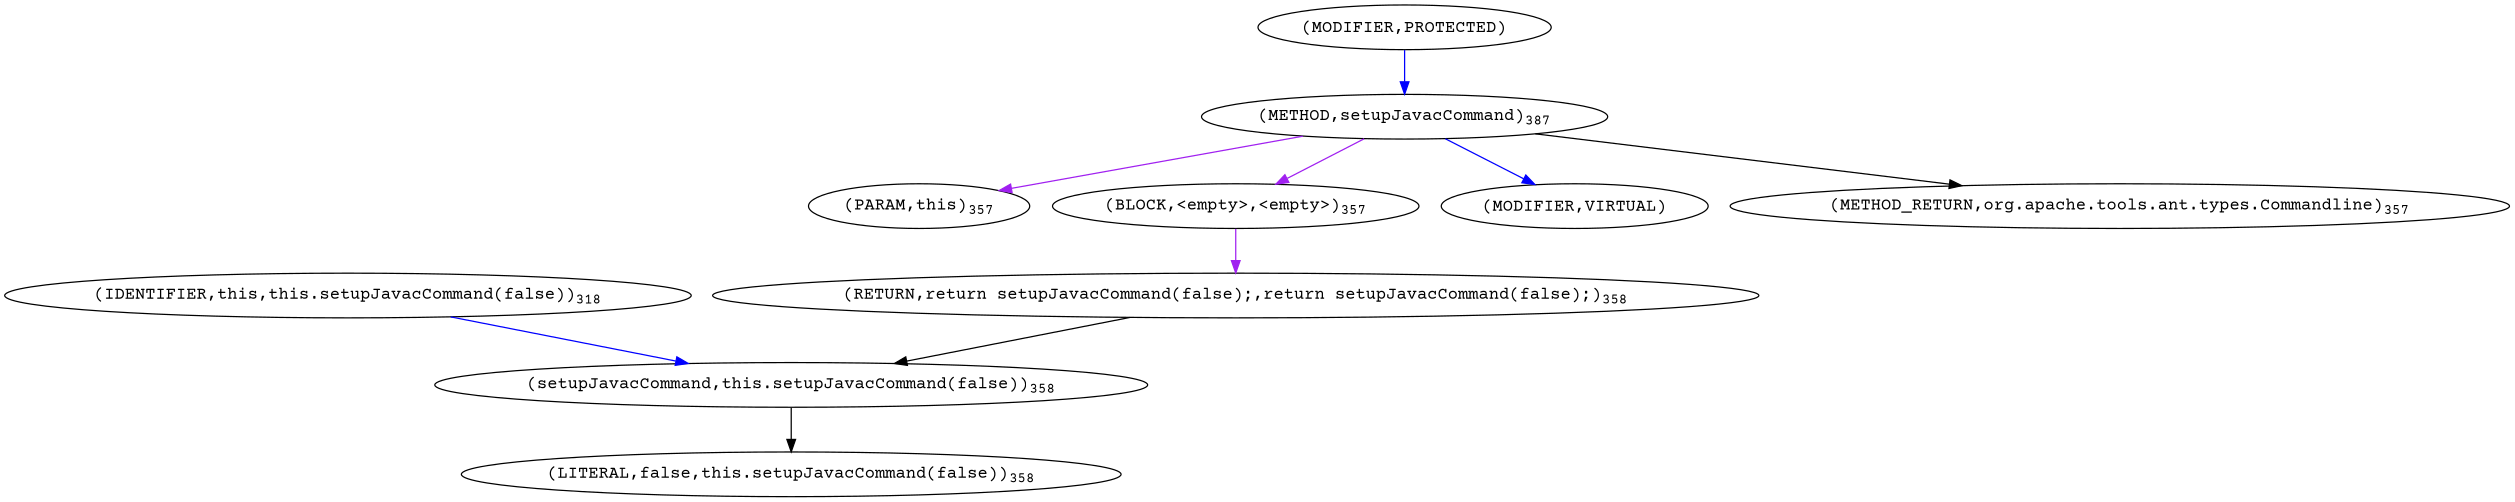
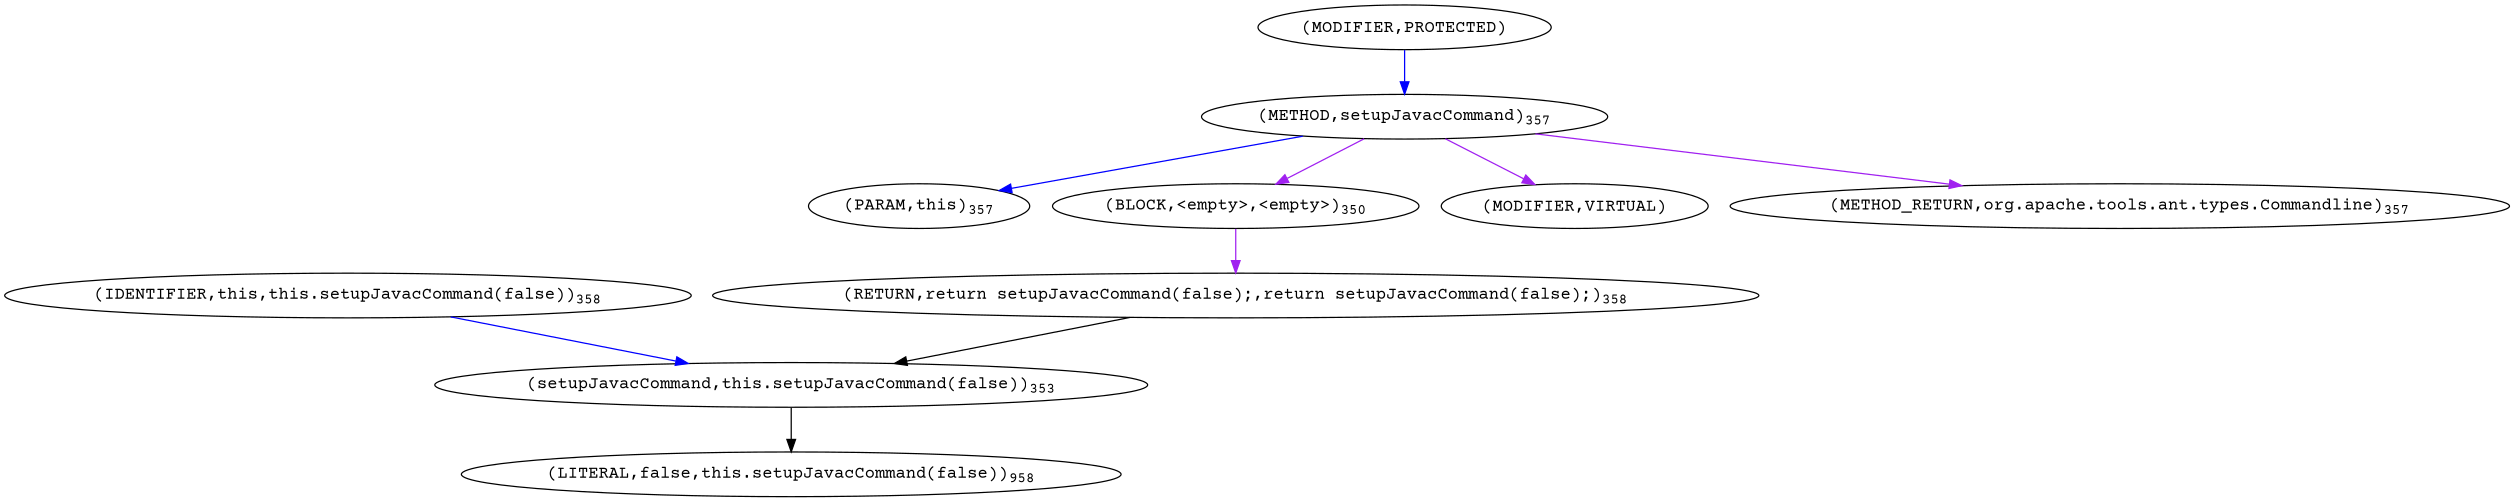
node "(METHOD,setupJavacCommand)": text "387" -> "357"
edge "(METHOD,setupJavacCommand)" -> "(MODIFIER,VIRTUAL)": color blue -> purple
edge "(METHOD,setupJavacCommand)" -> "(METHOD_RETURN,org.apache.tools.ant.types.Commandline)": color black -> purple
edge "(METHOD,setupJavacCommand)" -> "(PARAM,this)": color purple -> blue
node "(BLOCK,<empty>,<empty>)": text "357" -> "350"
node "(IDENTIFIER,this,this.setupJavacCommand(false))": text "318" -> "358"
node "(setupJavacCommand,this.setupJavacCommand(false))": text "358" -> "353"
node "(LITERAL,false,this.setupJavacCommand(false))": text "358" -> "958"
